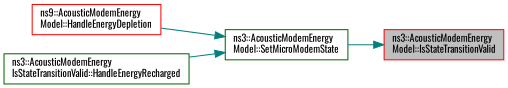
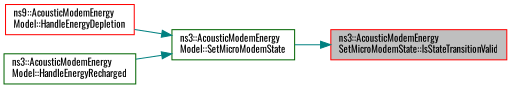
node "ns3::AcousticModemEnergy Model::IsStateTransitionValid": label "ns3::AcousticModemEnergy Model::IsStateTransitionValid" -> "ns3::AcousticModemEnergy SetMicroModemState::IsStateTransitionValid"
node "ns3::AcousticModemEnergy IsStateTransitionValid::HandleEnergyRecharged": label "ns3::AcousticModemEnergy IsStateTransitionValid::HandleEnergyRecharged" -> "ns3::AcousticModemEnergy Model::HandleEnergyRecharged"
